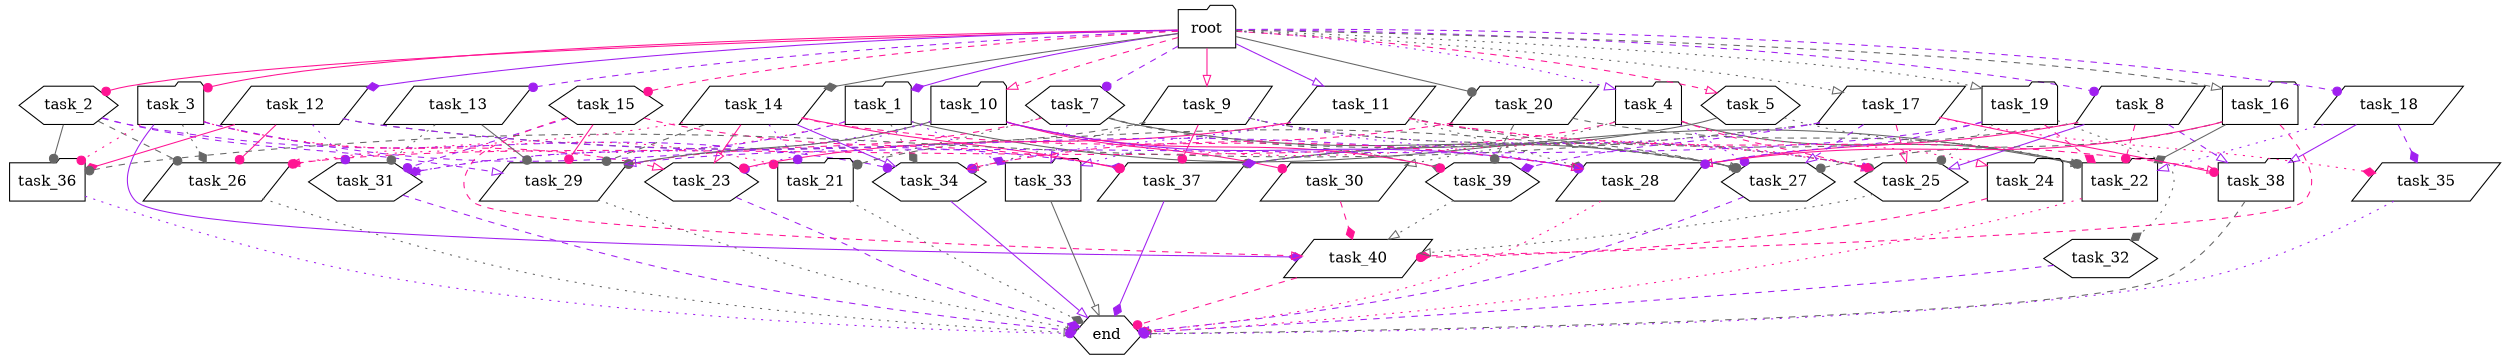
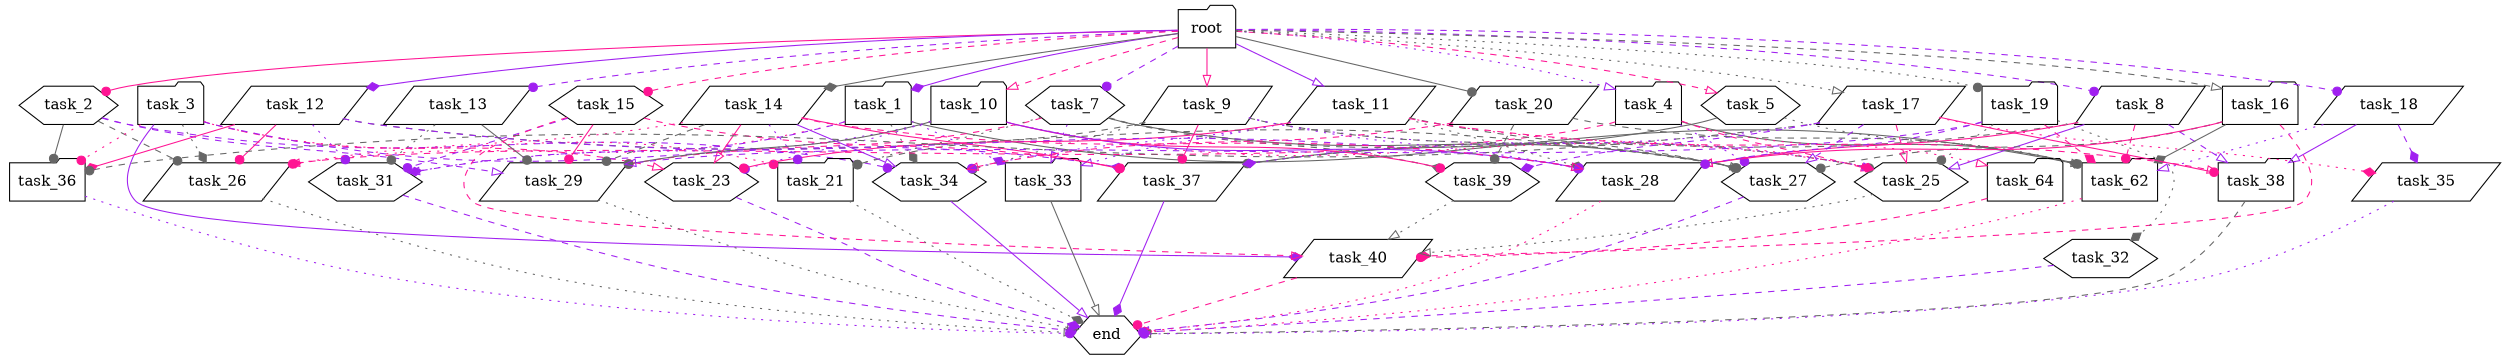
edge "root" -> "task_3": removed
edge "root" -> "task_19": arrowhead onormal -> dot
node "task_30": removed
node "task_24": label "task_24" -> "task_64"
node "task_22": label "task_22" -> "task_62"
